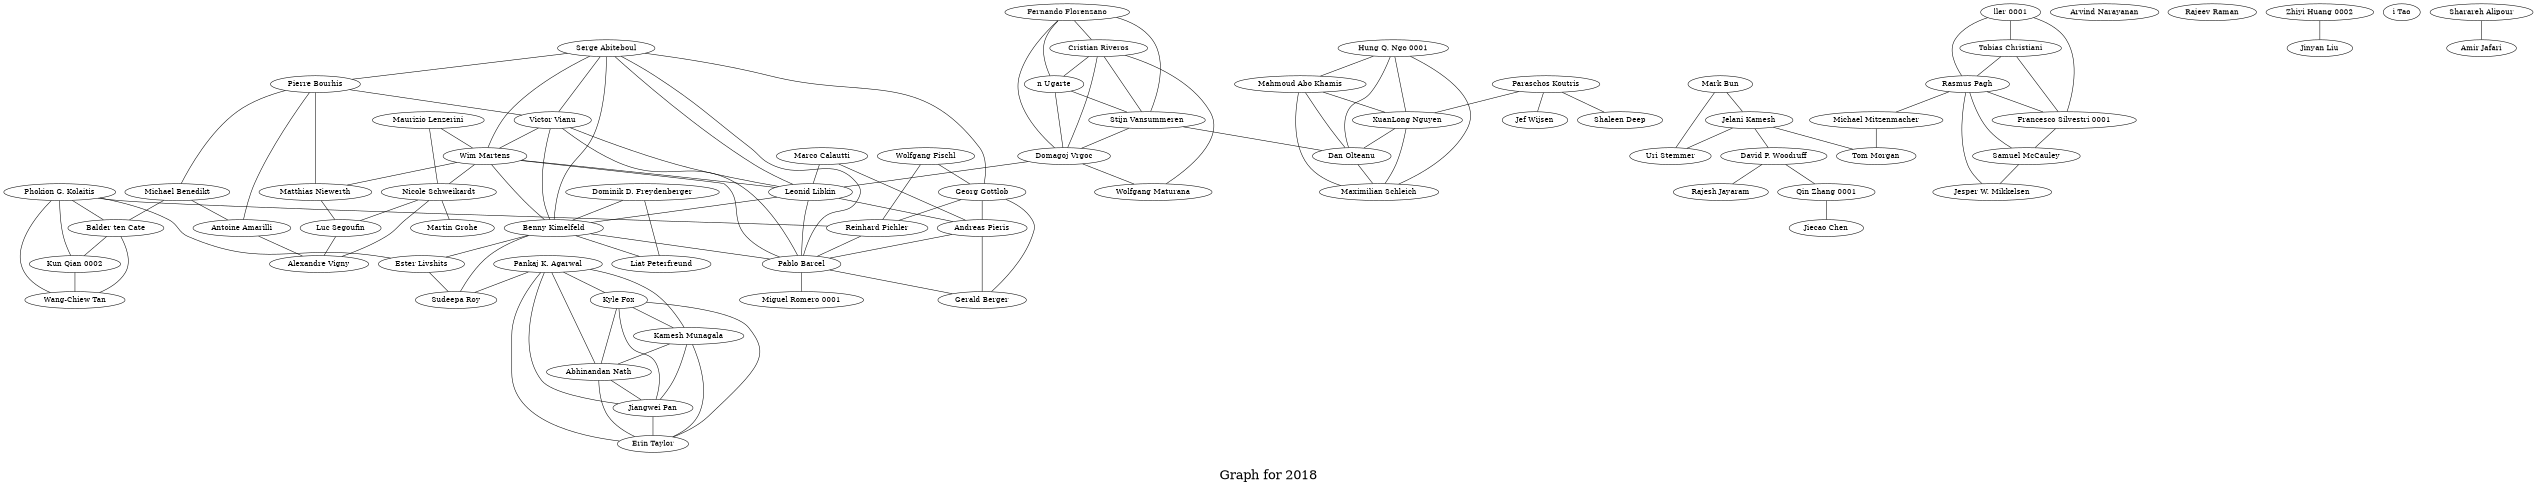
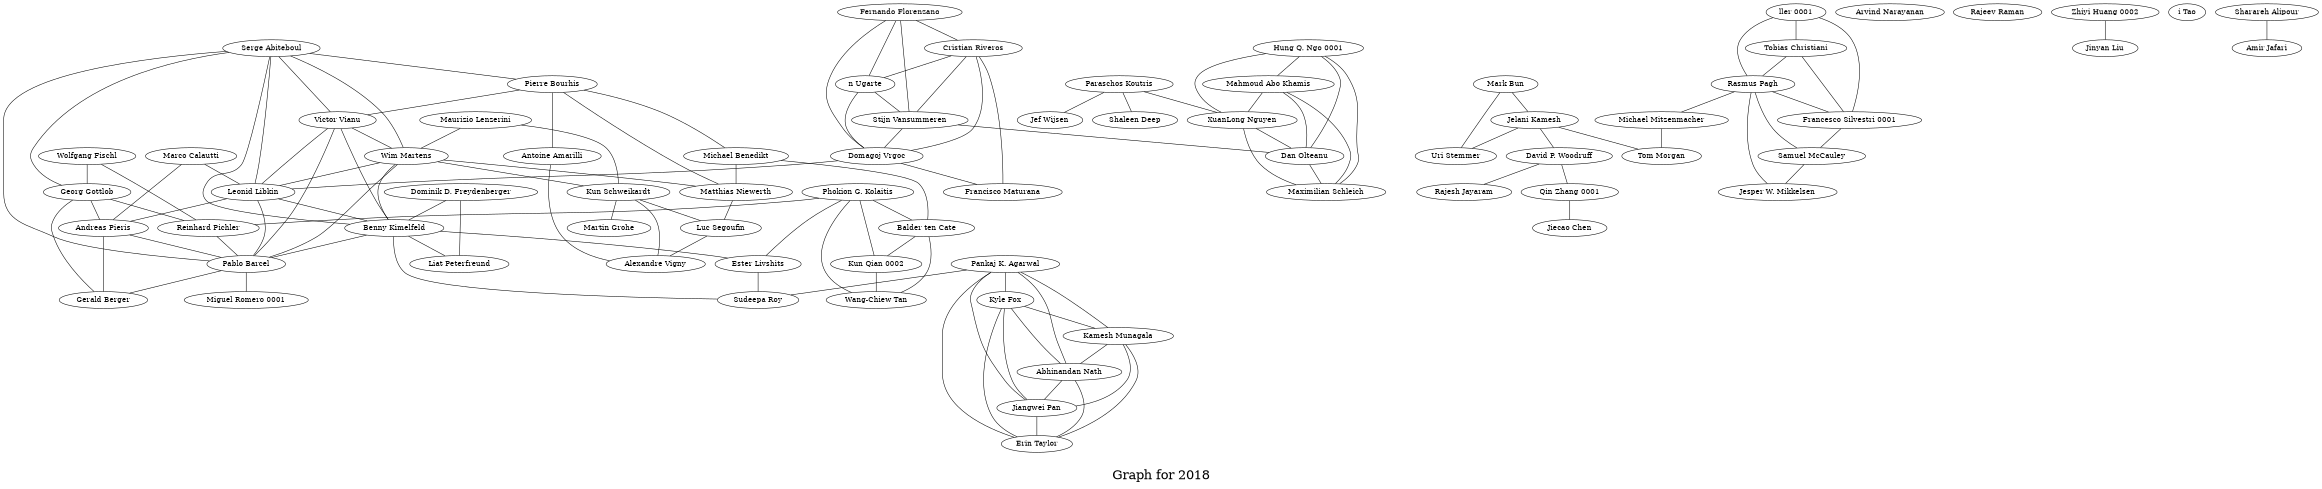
node "Nicole Schweikardt": label "Nicole Schweikardt" -> "Kun Schweikardt"
node "Wolfgang Maturana": label "Wolfgang Maturana" -> "Francisco Maturana"
edge "Michael Benedikt" -- "Antoine Amarilli": now "Michael Benedikt" -- "Matthias Niewerth"
